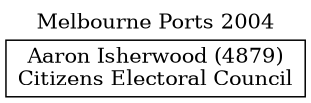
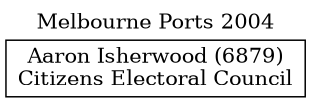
node "Aaron Isherwood (4879) Citizens Electoral Council": label "Aaron Isherwood (4879) Citizens Electoral Council" -> "Aaron Isherwood (6879) Citizens Electoral Council"
